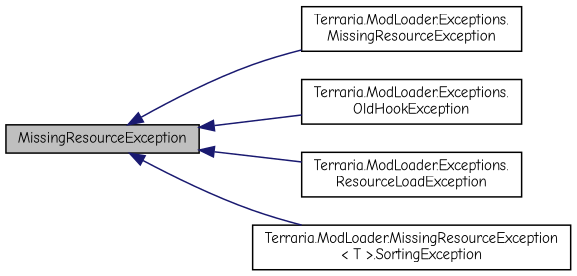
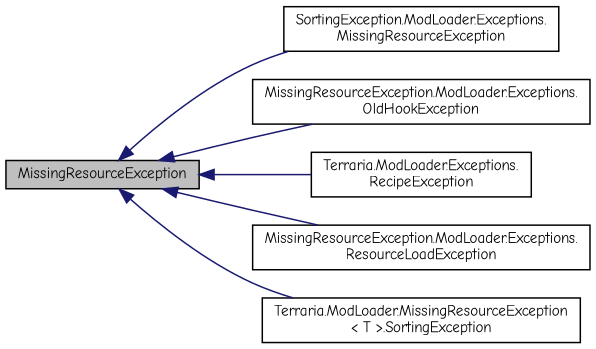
node "Terraria.ModLoader.Exceptions. MissingResourceException": label "Terraria.ModLoader.Exceptions. MissingResourceException" -> "SortingException.ModLoader.Exceptions. MissingResourceException"
node "Terraria.ModLoader.Exceptions. OldHookException": label "Terraria.ModLoader.Exceptions. OldHookException" -> "MissingResourceException.ModLoader.Exceptions. OldHookException"
node "Terraria.ModLoader.Exceptions. ResourceLoadException": label "Terraria.ModLoader.Exceptions. ResourceLoadException" -> "MissingResourceException.ModLoader.Exceptions. ResourceLoadException"
node "Terraria.ModLoader.Exceptions. RecipeException": added
